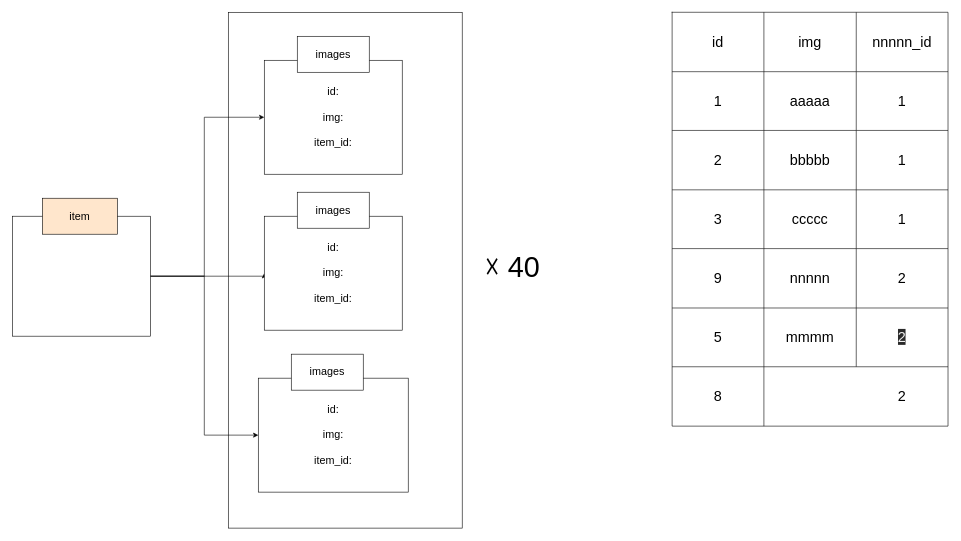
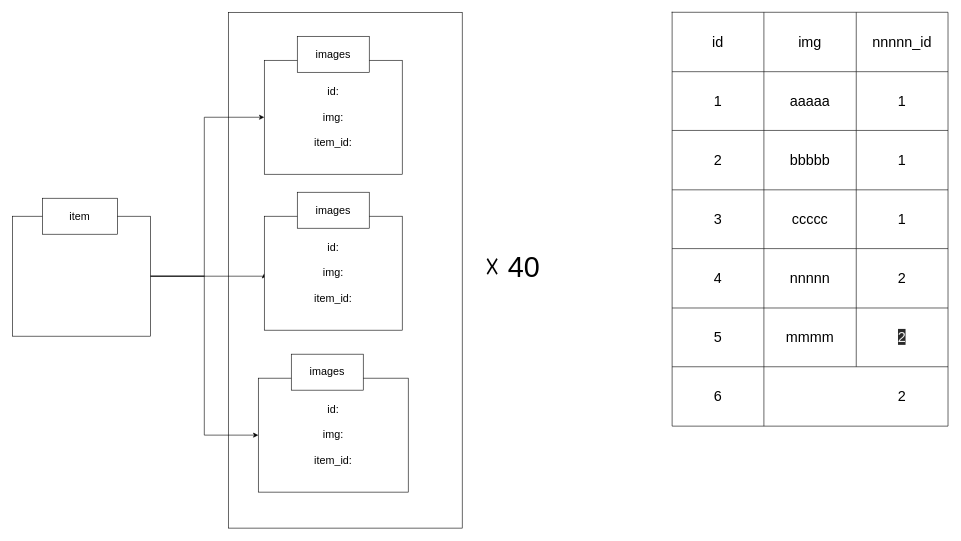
node "item": fillcolor #ffe6cc -> #ffffff
node "9": label "9" -> "4"
node "8": label "8" -> "6"
